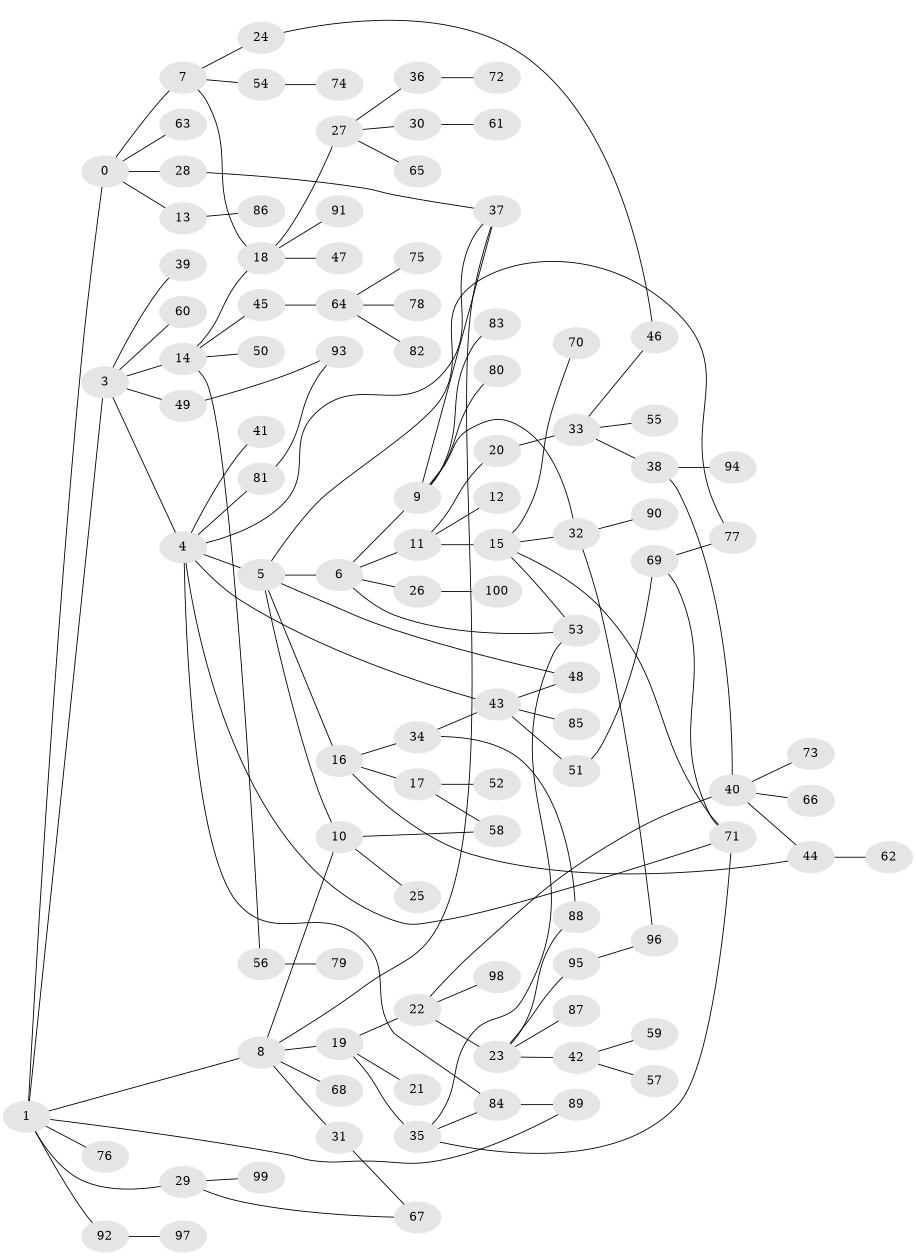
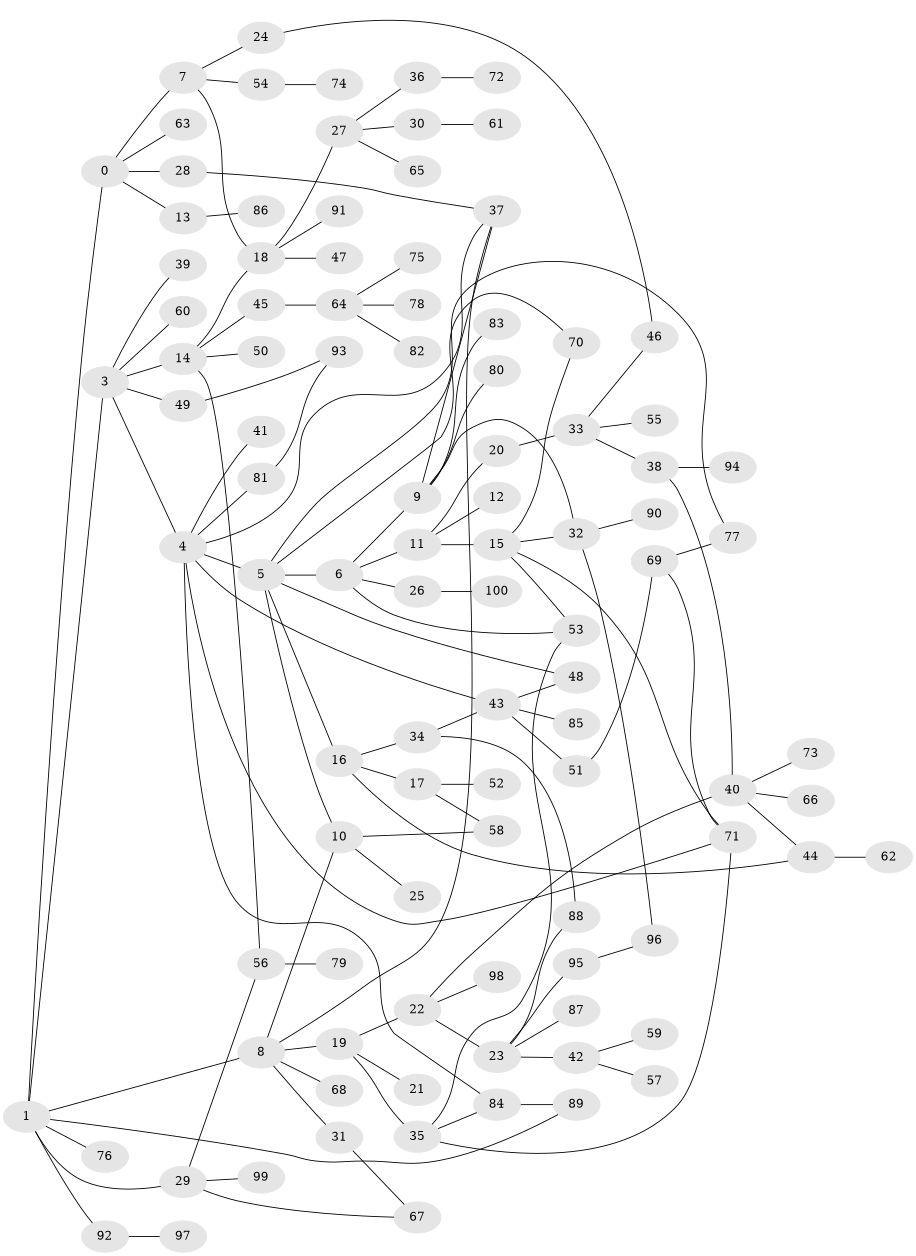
edge "70" -- "5": added
edge "56" -- "29": added
